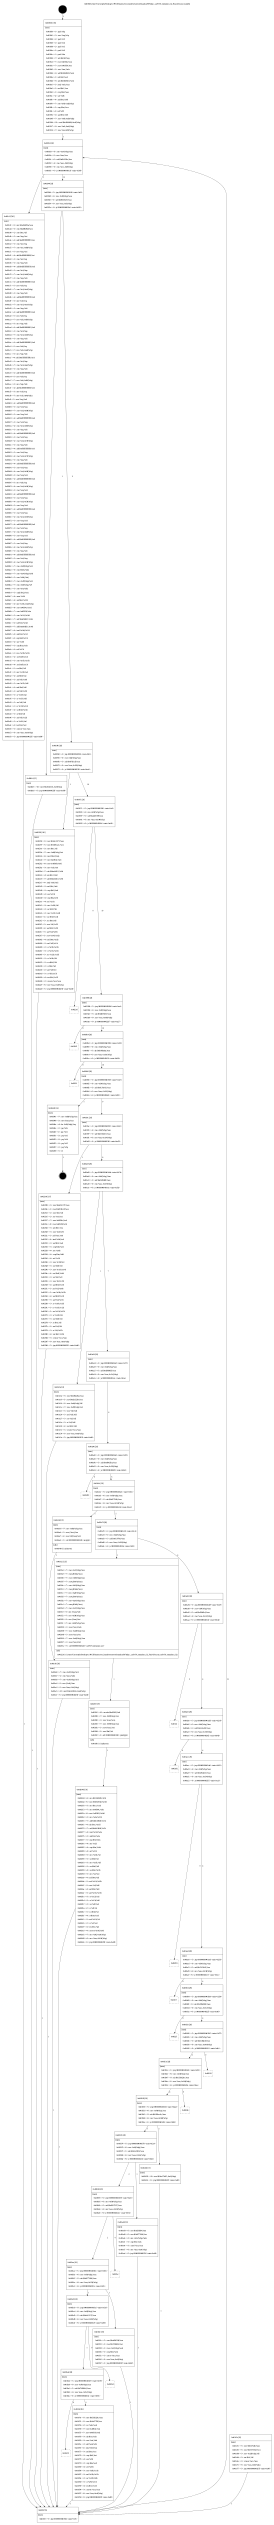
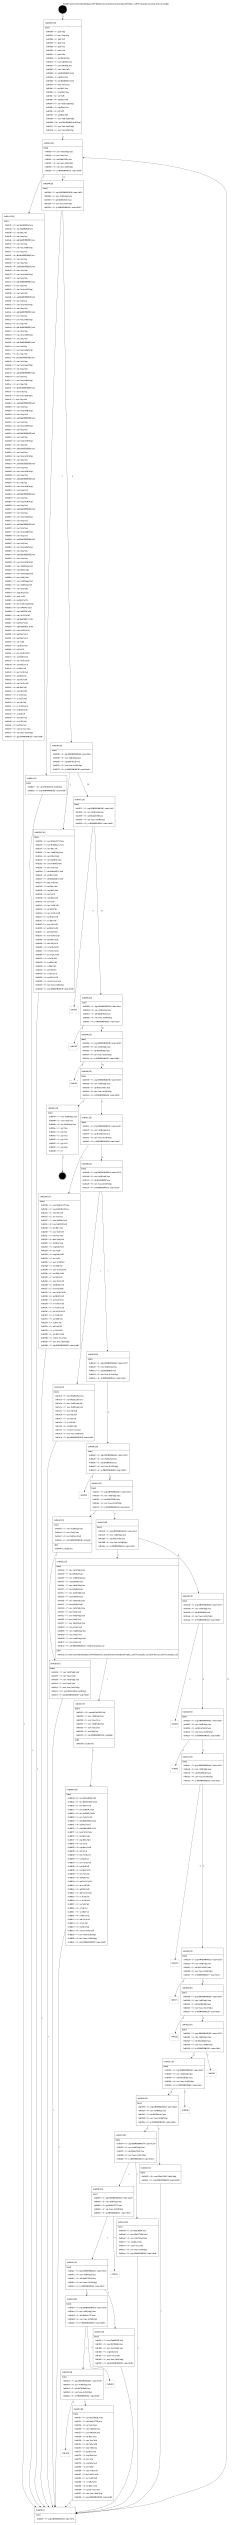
node "0x401e5e [30]": removed
